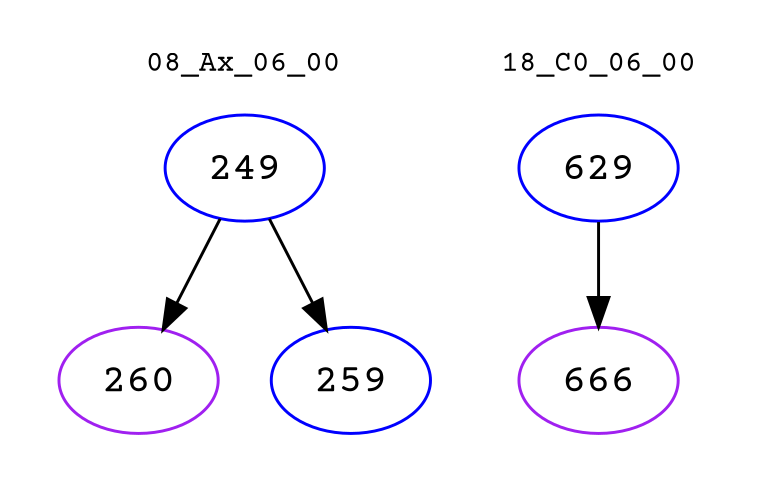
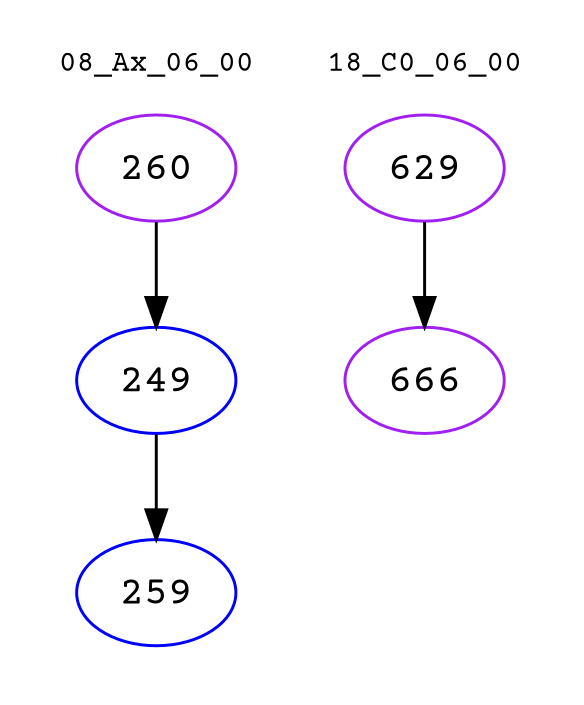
node "629": color blue -> purple
edge "249" -> "260": reversed
